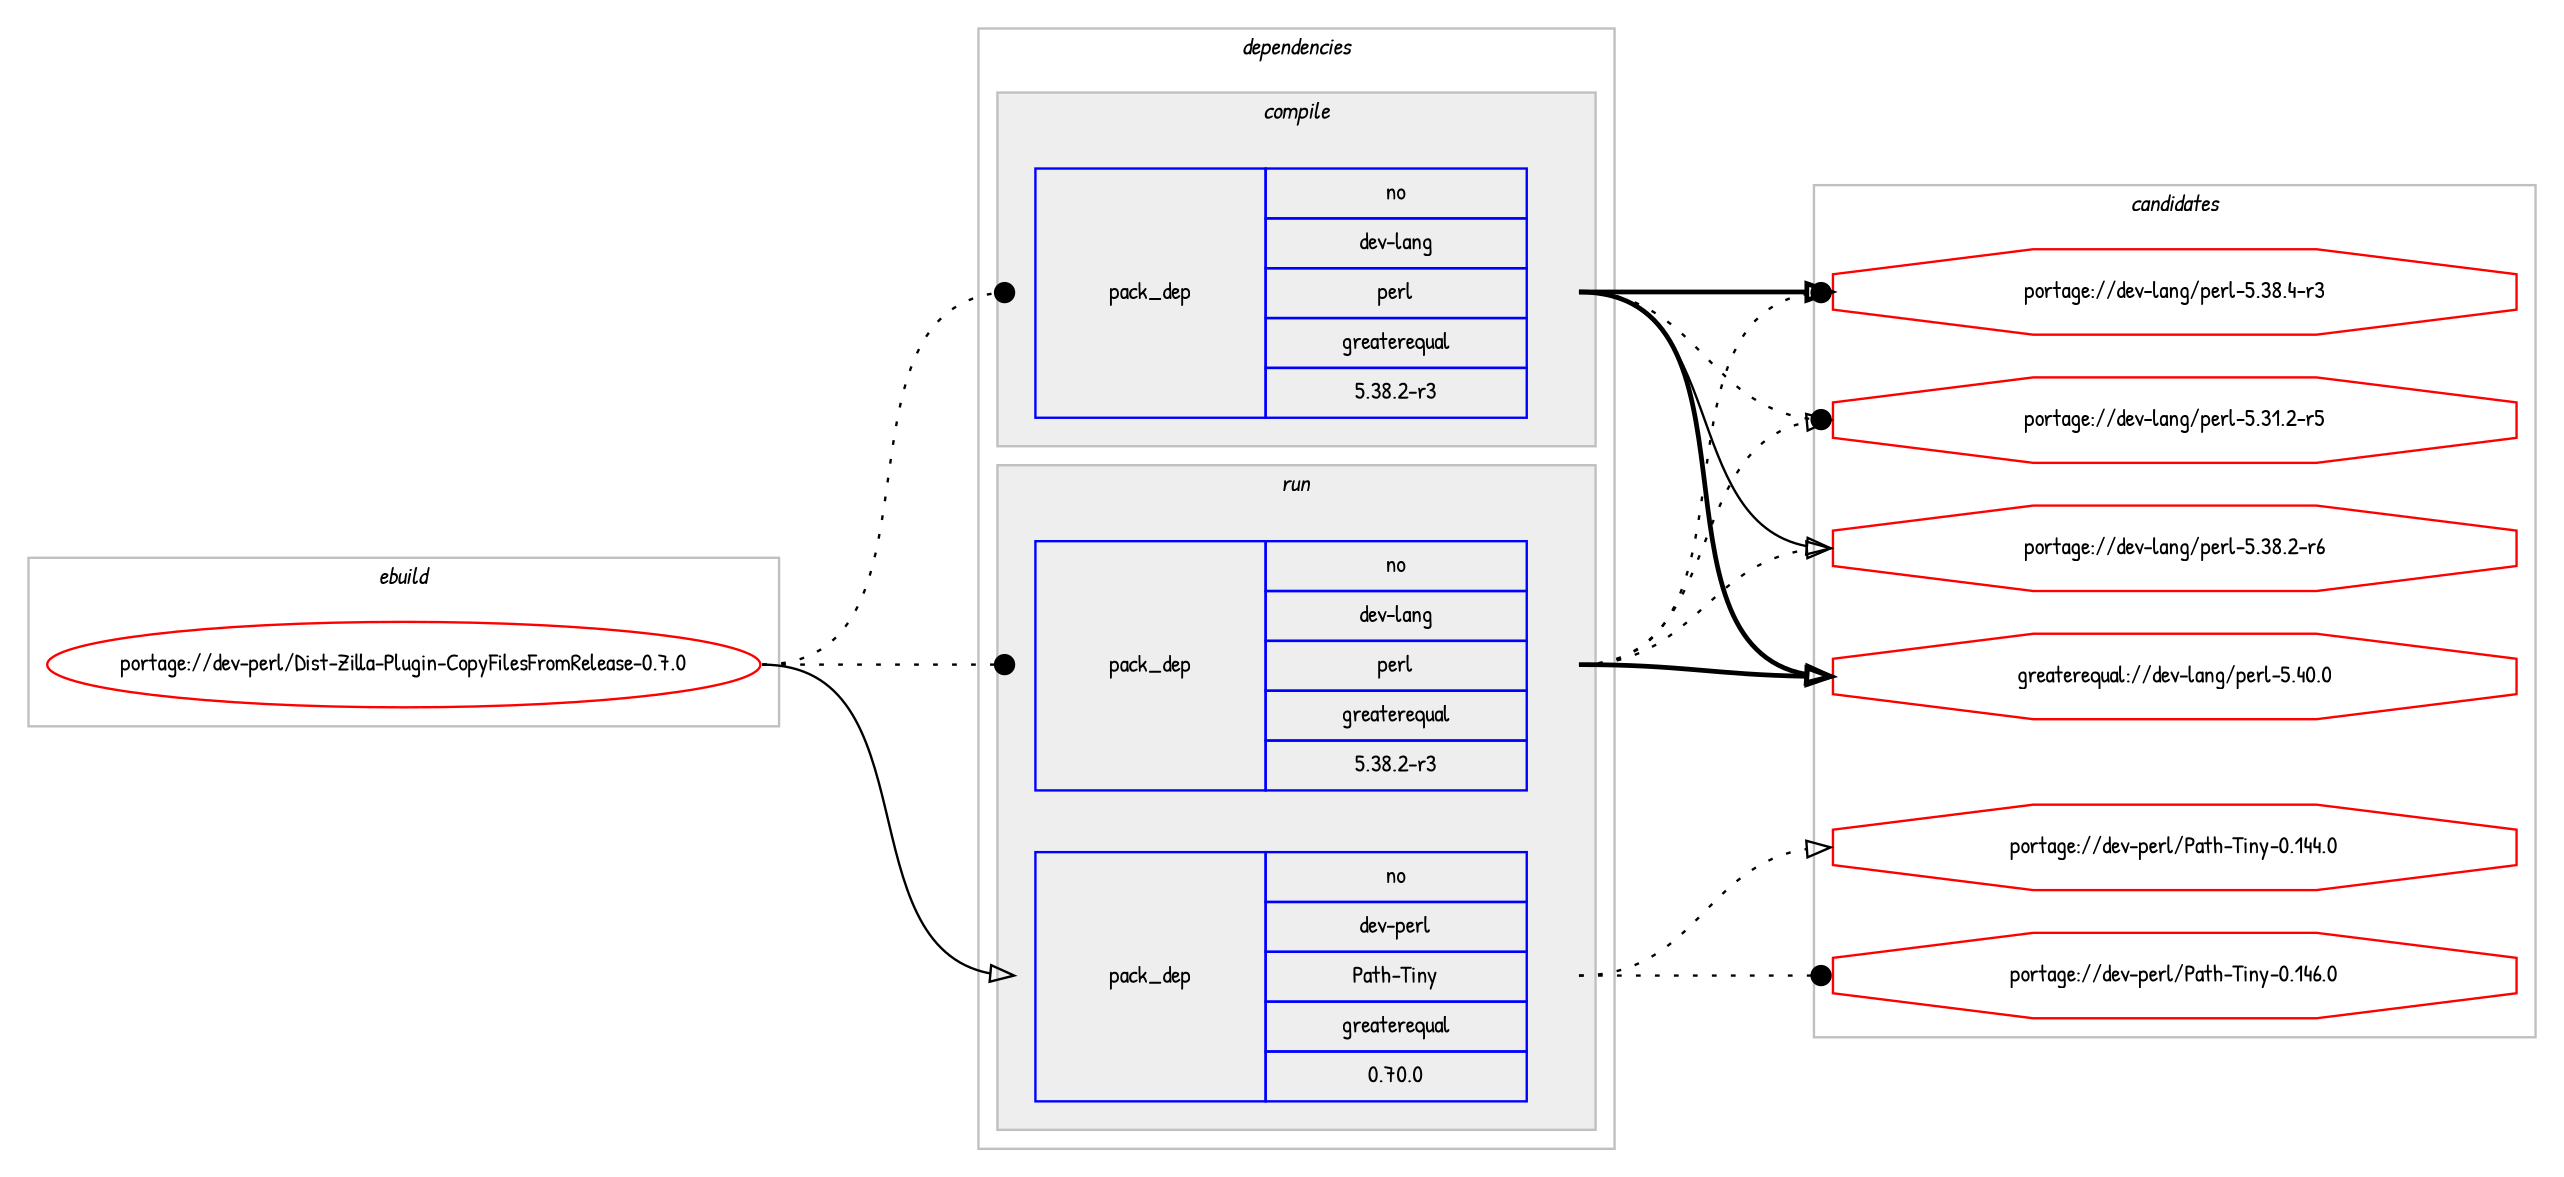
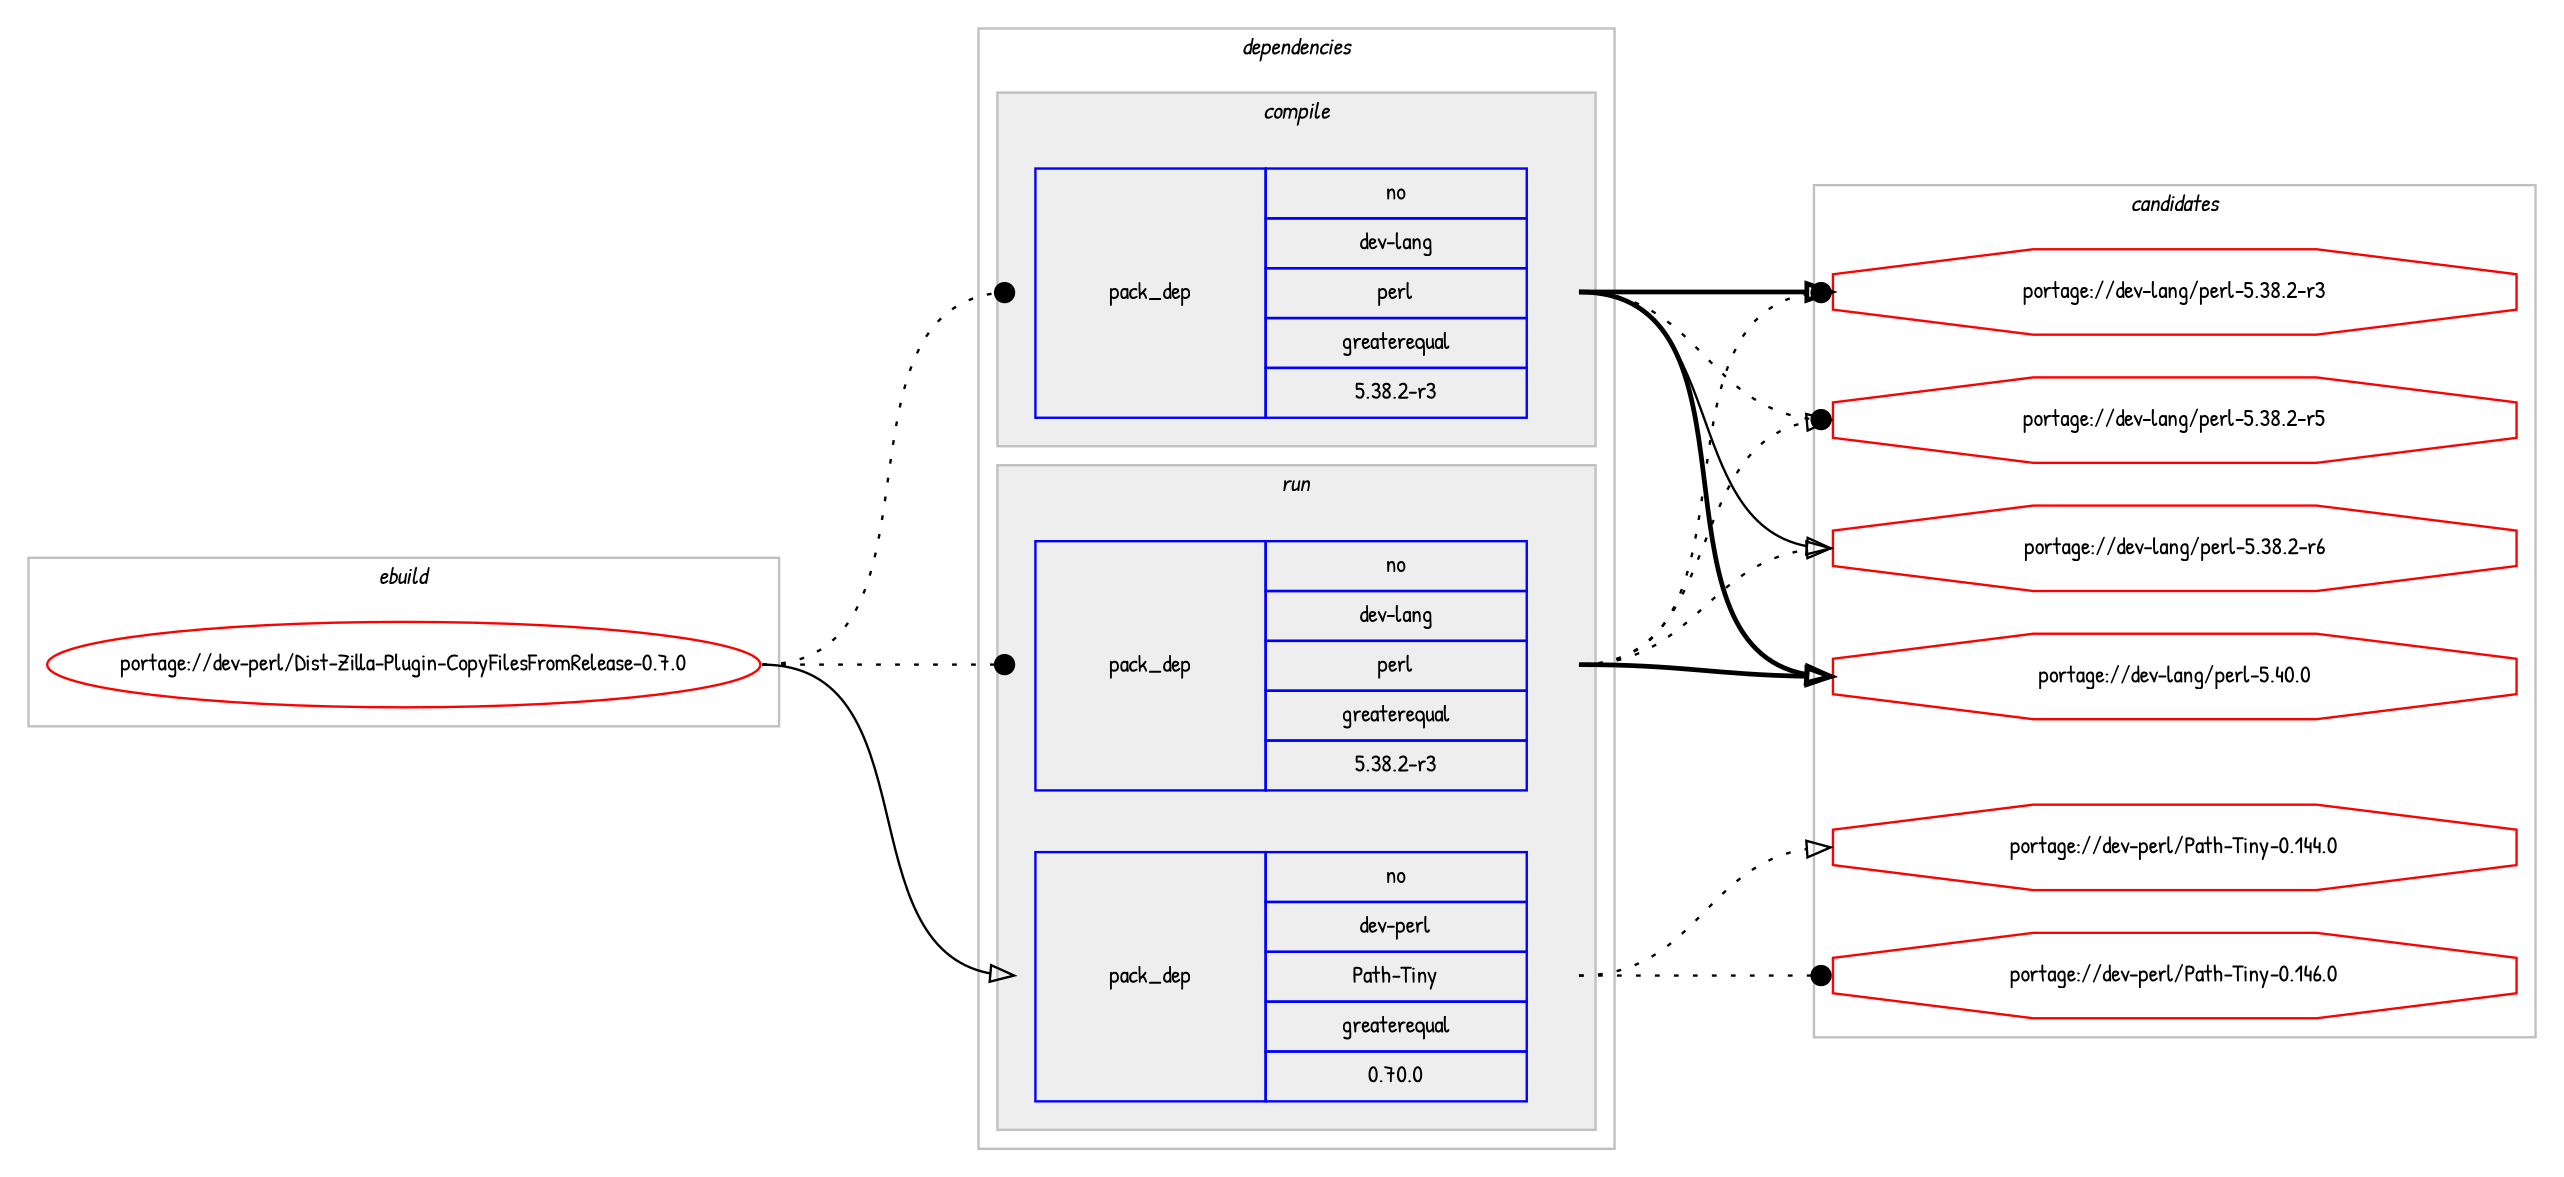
node "portage://dev-lang/perl-5.38.4-r3": label "portage://dev-lang/perl-5.38.4-r3" -> "portage://dev-lang/perl-5.38.2-r3"
node "portage://dev-lang/perl-5.31.2-r5": label "portage://dev-lang/perl-5.31.2-r5" -> "portage://dev-lang/perl-5.38.2-r5"
node "greaterequal://dev-lang/perl-5.40.0": label "greaterequal://dev-lang/perl-5.40.0" -> "portage://dev-lang/perl-5.40.0"
